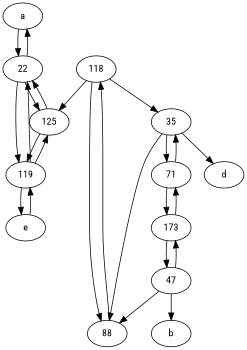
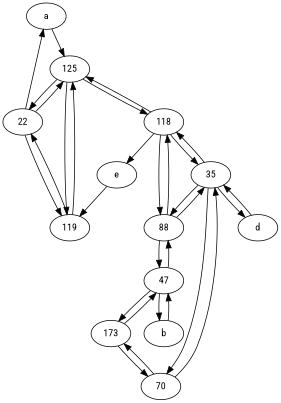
edge "a" -> "22": now "a" -> "125"
edge "125" -> "118": added
edge "35" -> "118": added
node "71": label "71" -> "70"
edge "119" -> "e": now "118" -> "e"
edge "d" -> "35": added
edge "88" -> "35": added
edge "88" -> "47": added
edge "b" -> "47": added
